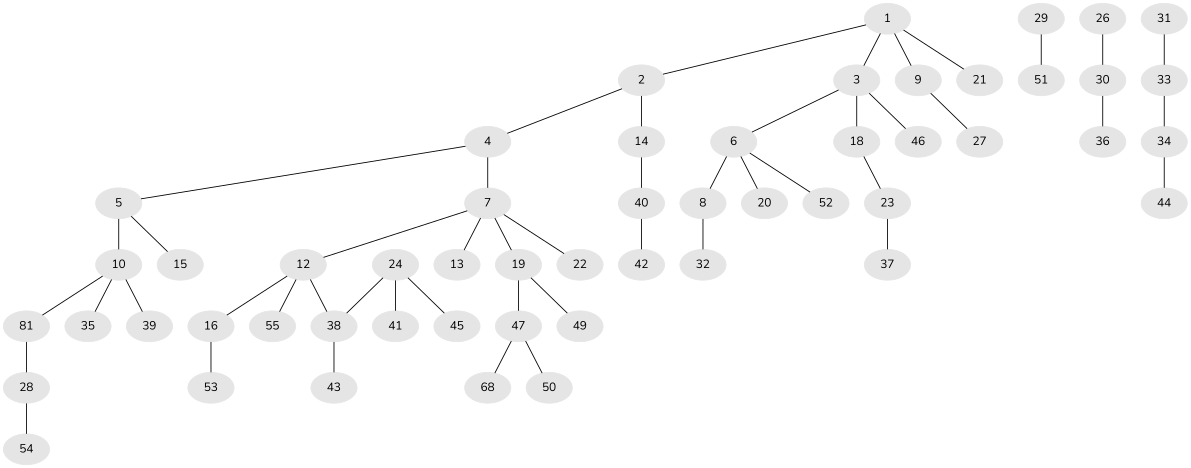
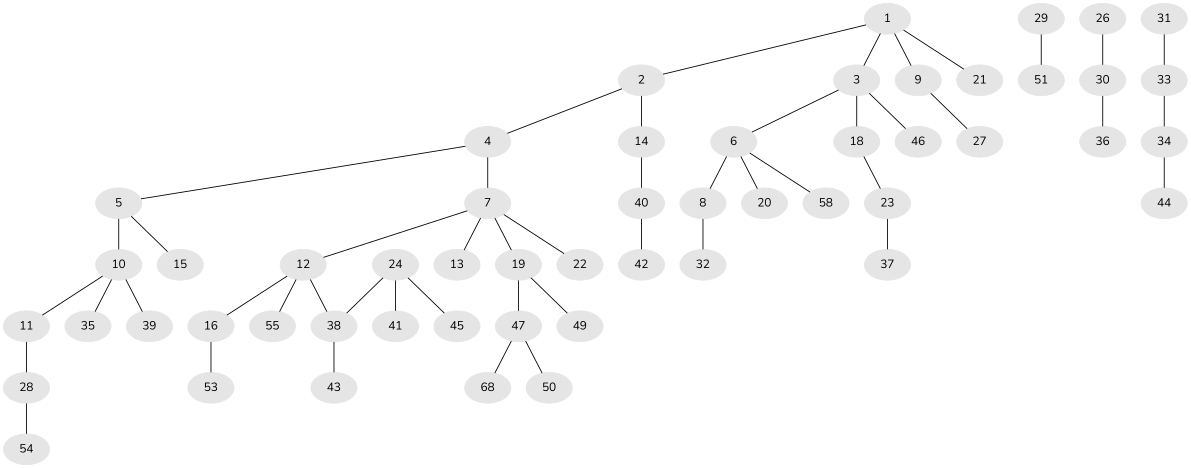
node "52": label "52" -> "58"
node "81": label "81" -> "11"
